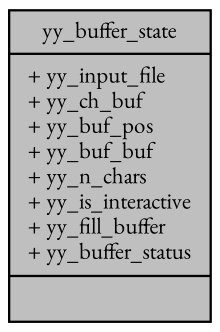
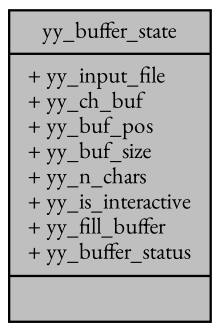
node "yy_buffer_state": text "+ yy_buf_buf" -> "+ yy_buf_size"
